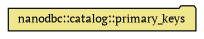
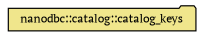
node "nanodbc::catalog::primary_keys": label "nanodbc::catalog::primary_keys" -> "nanodbc::catalog::catalog_keys"
